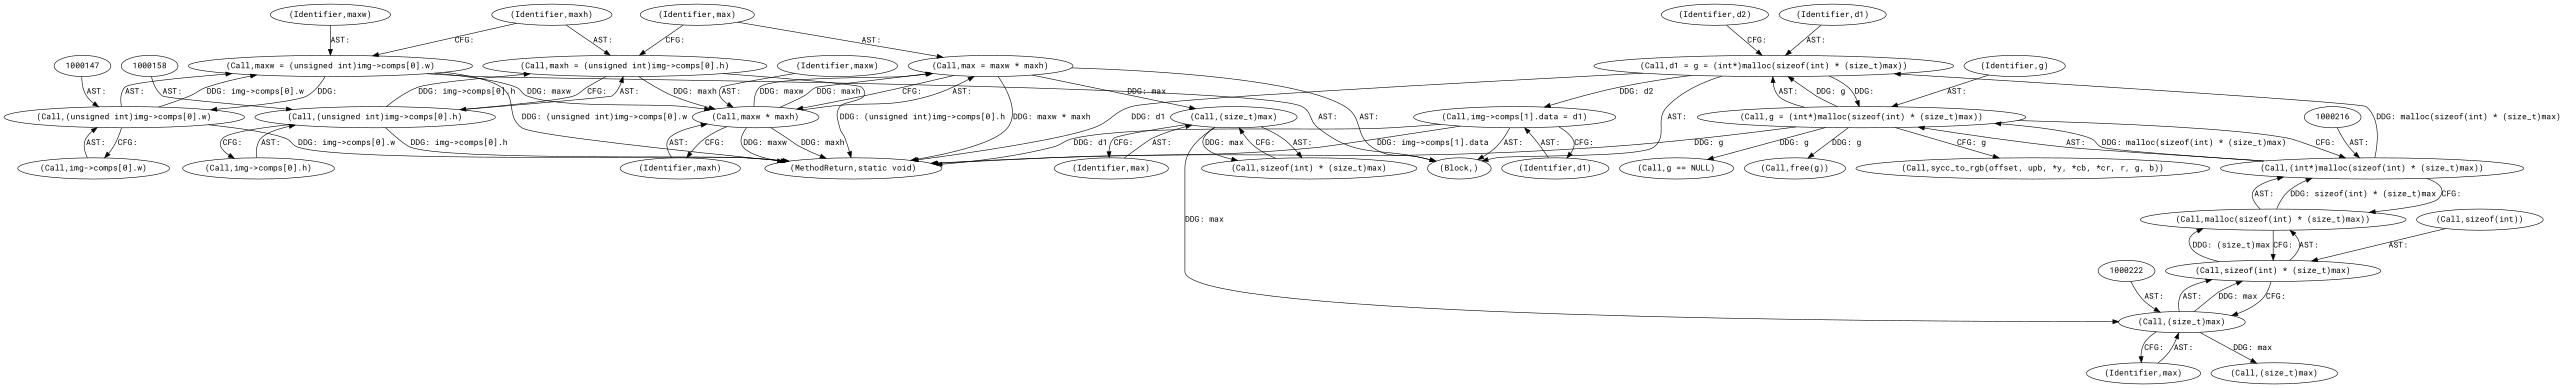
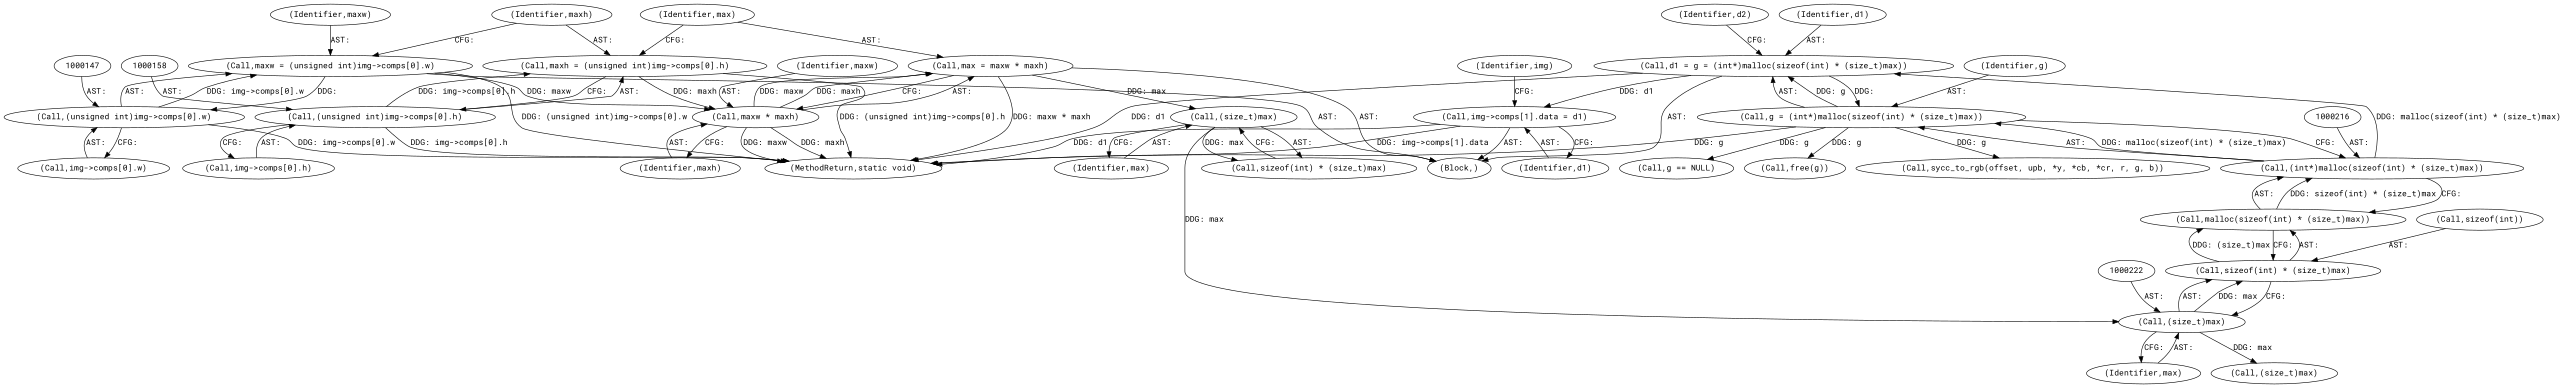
node "(Identifier,img)": added
edge "(Call,d1 = g = (int*)malloc(sizeof(int) * (size_t)max))" -> "(Call,img->comps[1].data = d1)": label "DDG: d2" -> "DDG: d1"
edge "(Call,g = (int*)malloc(sizeof(int) * (size_t)max))" -> "(Call,sycc_to_rgb(offset, upb, *y, *cb, *cr, r, g, b))": label "CFG: g" -> "DDG: g"
